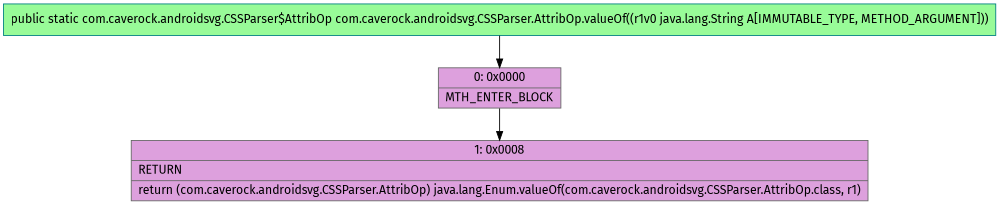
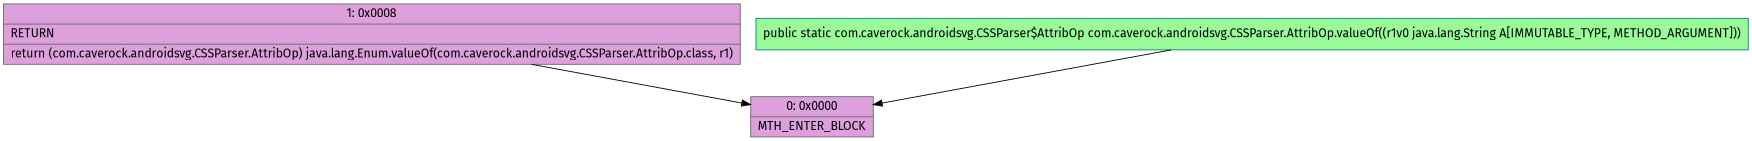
edge "0: 0x0000" -> "1: 0x0008": reversed
